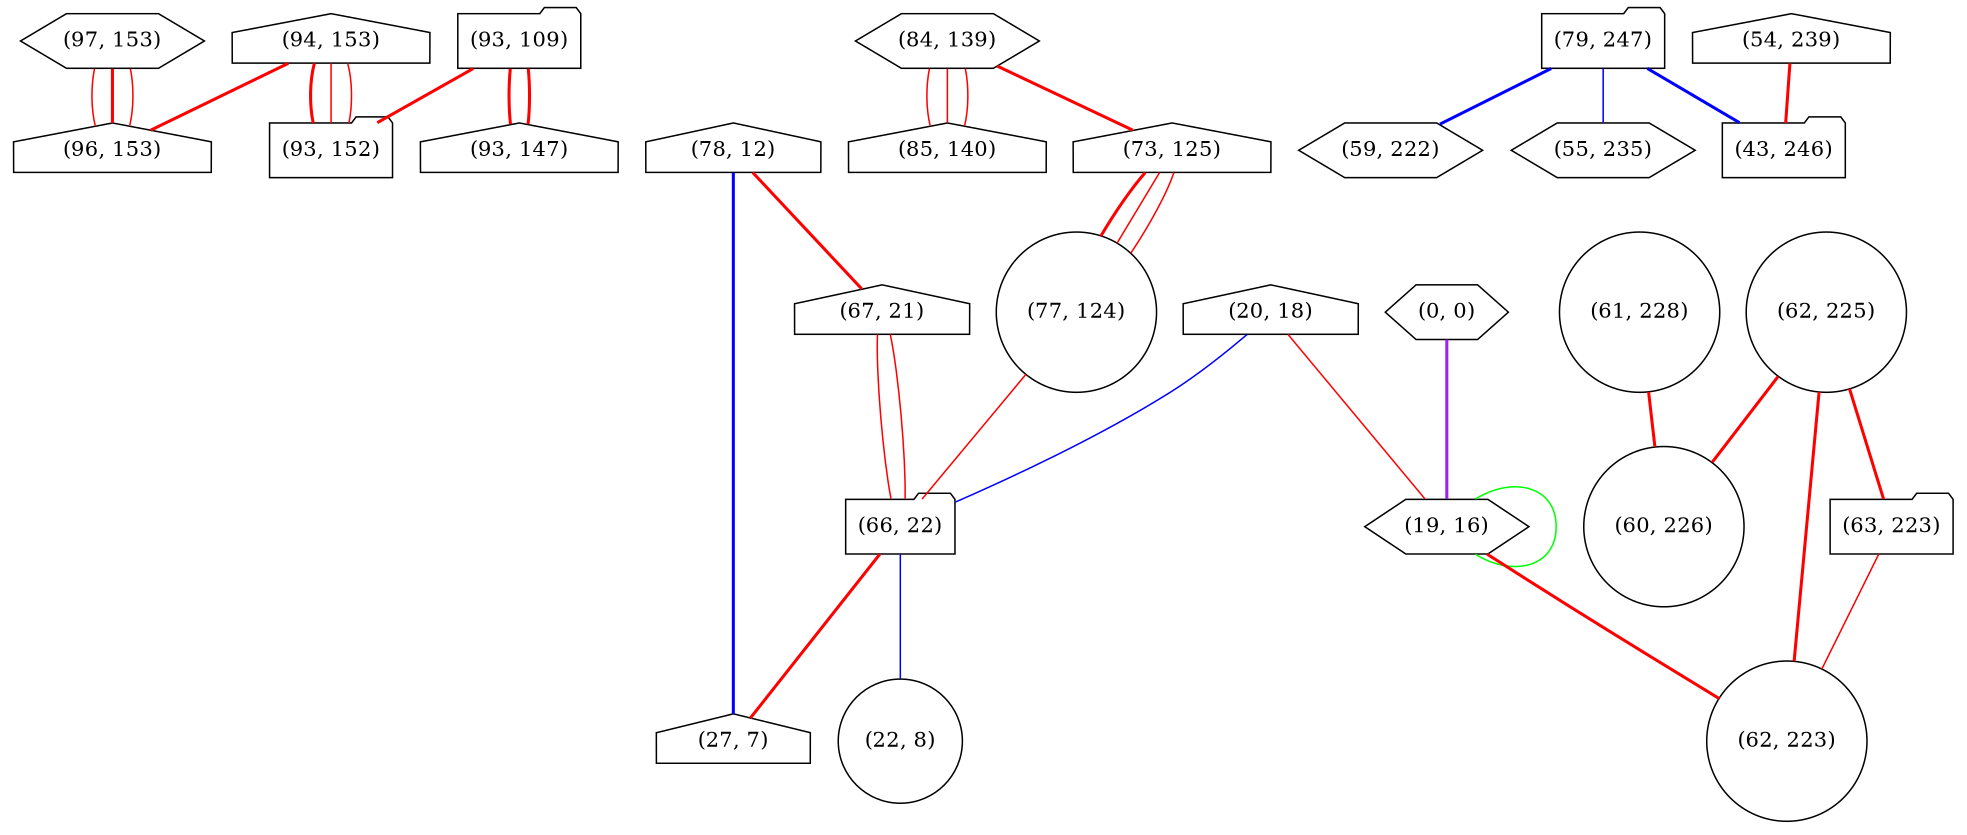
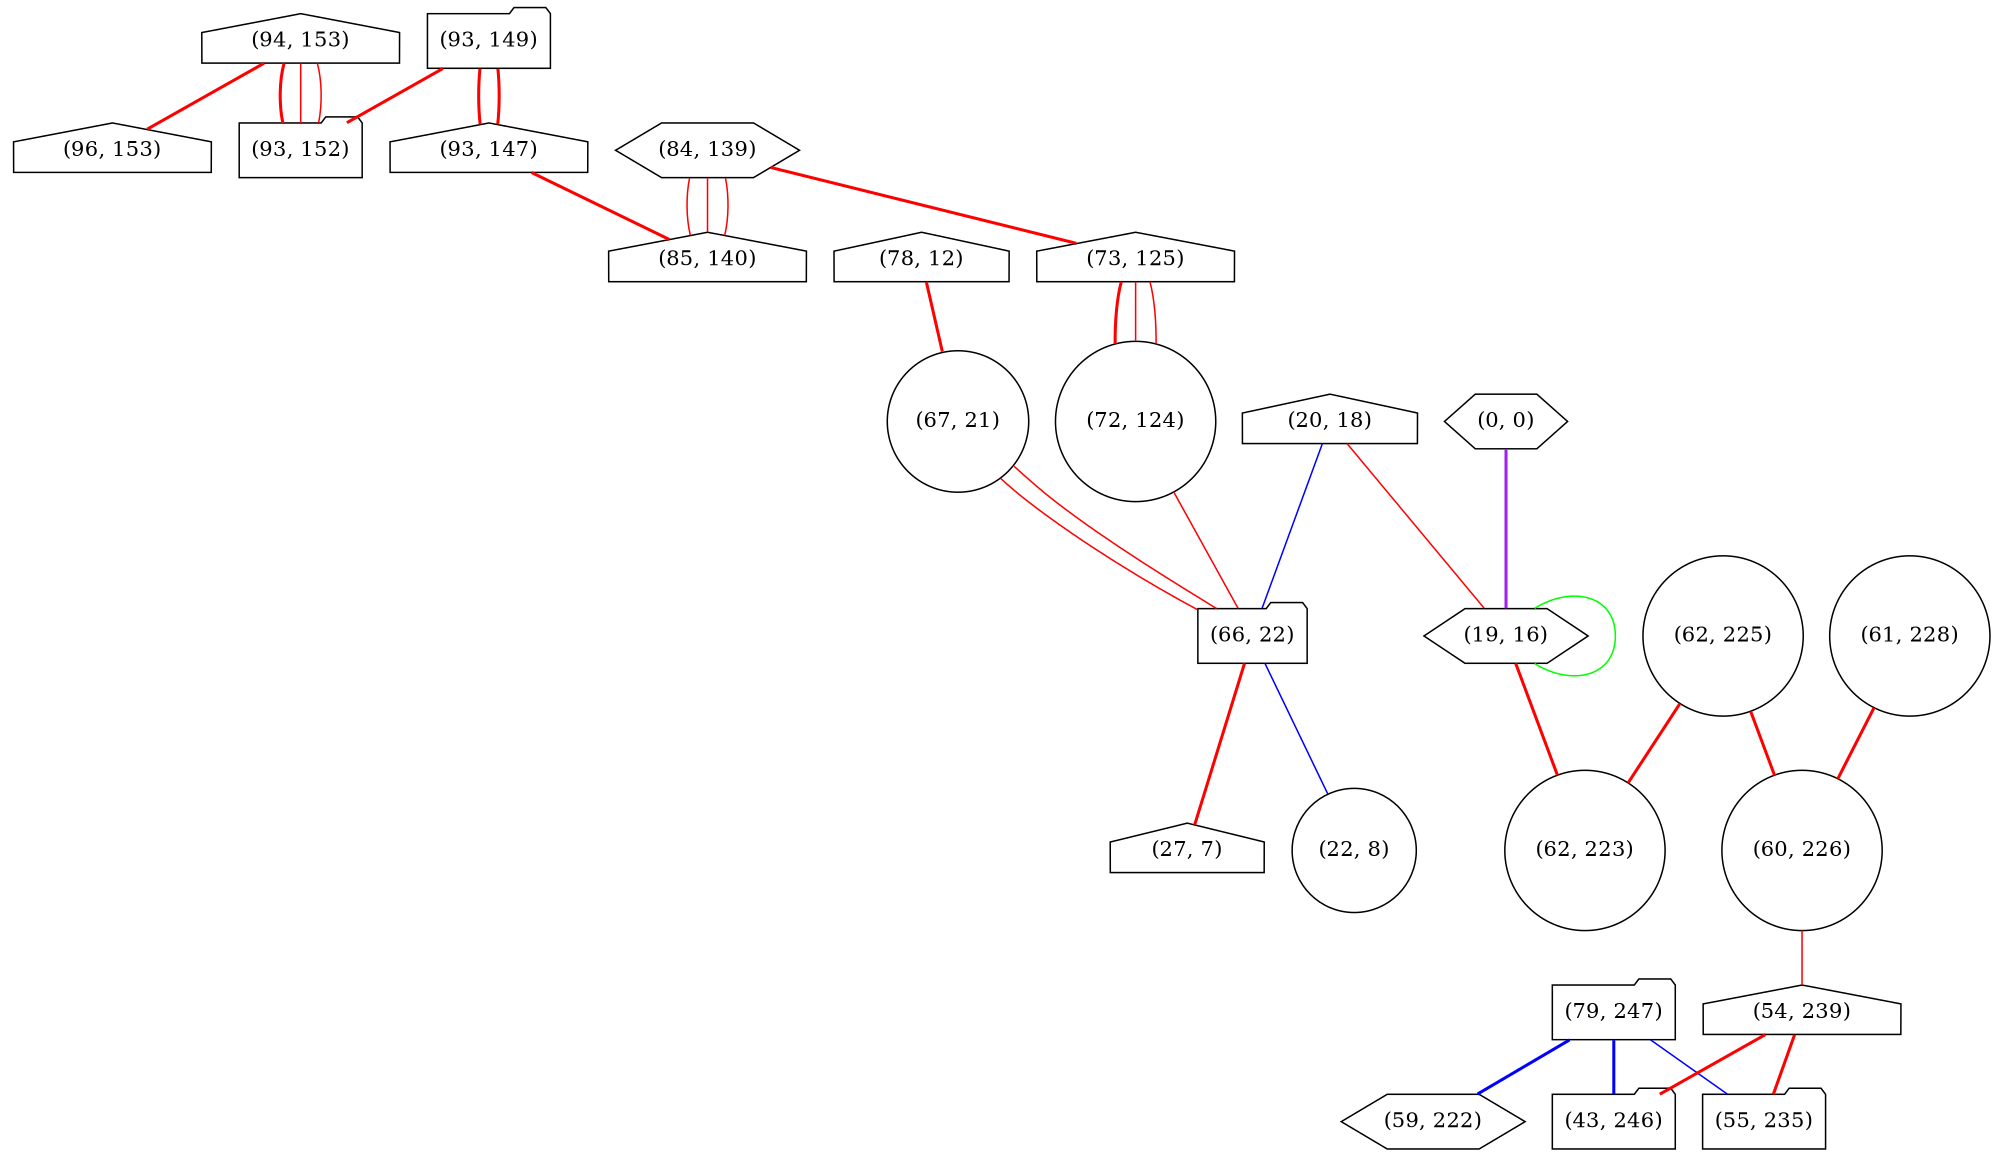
node "(97, 153)": removed
node "(93, 109)": label "(93, 109)" -> "(93, 149)"
node "(55, 235)": shape hexagon -> folder
edge "(93, 147)" -- "(85, 140)": added
node "(67, 21)": shape house -> circle
node "(77, 124)": label "(77, 124)" -> "(72, 124)"
edge "(78, 12)" -- "(27, 7)": removed
node "(63, 223)": removed
edge "(60, 226)" -- "(54, 239)": added
edge "(54, 239)" -- "(55, 235)": added
